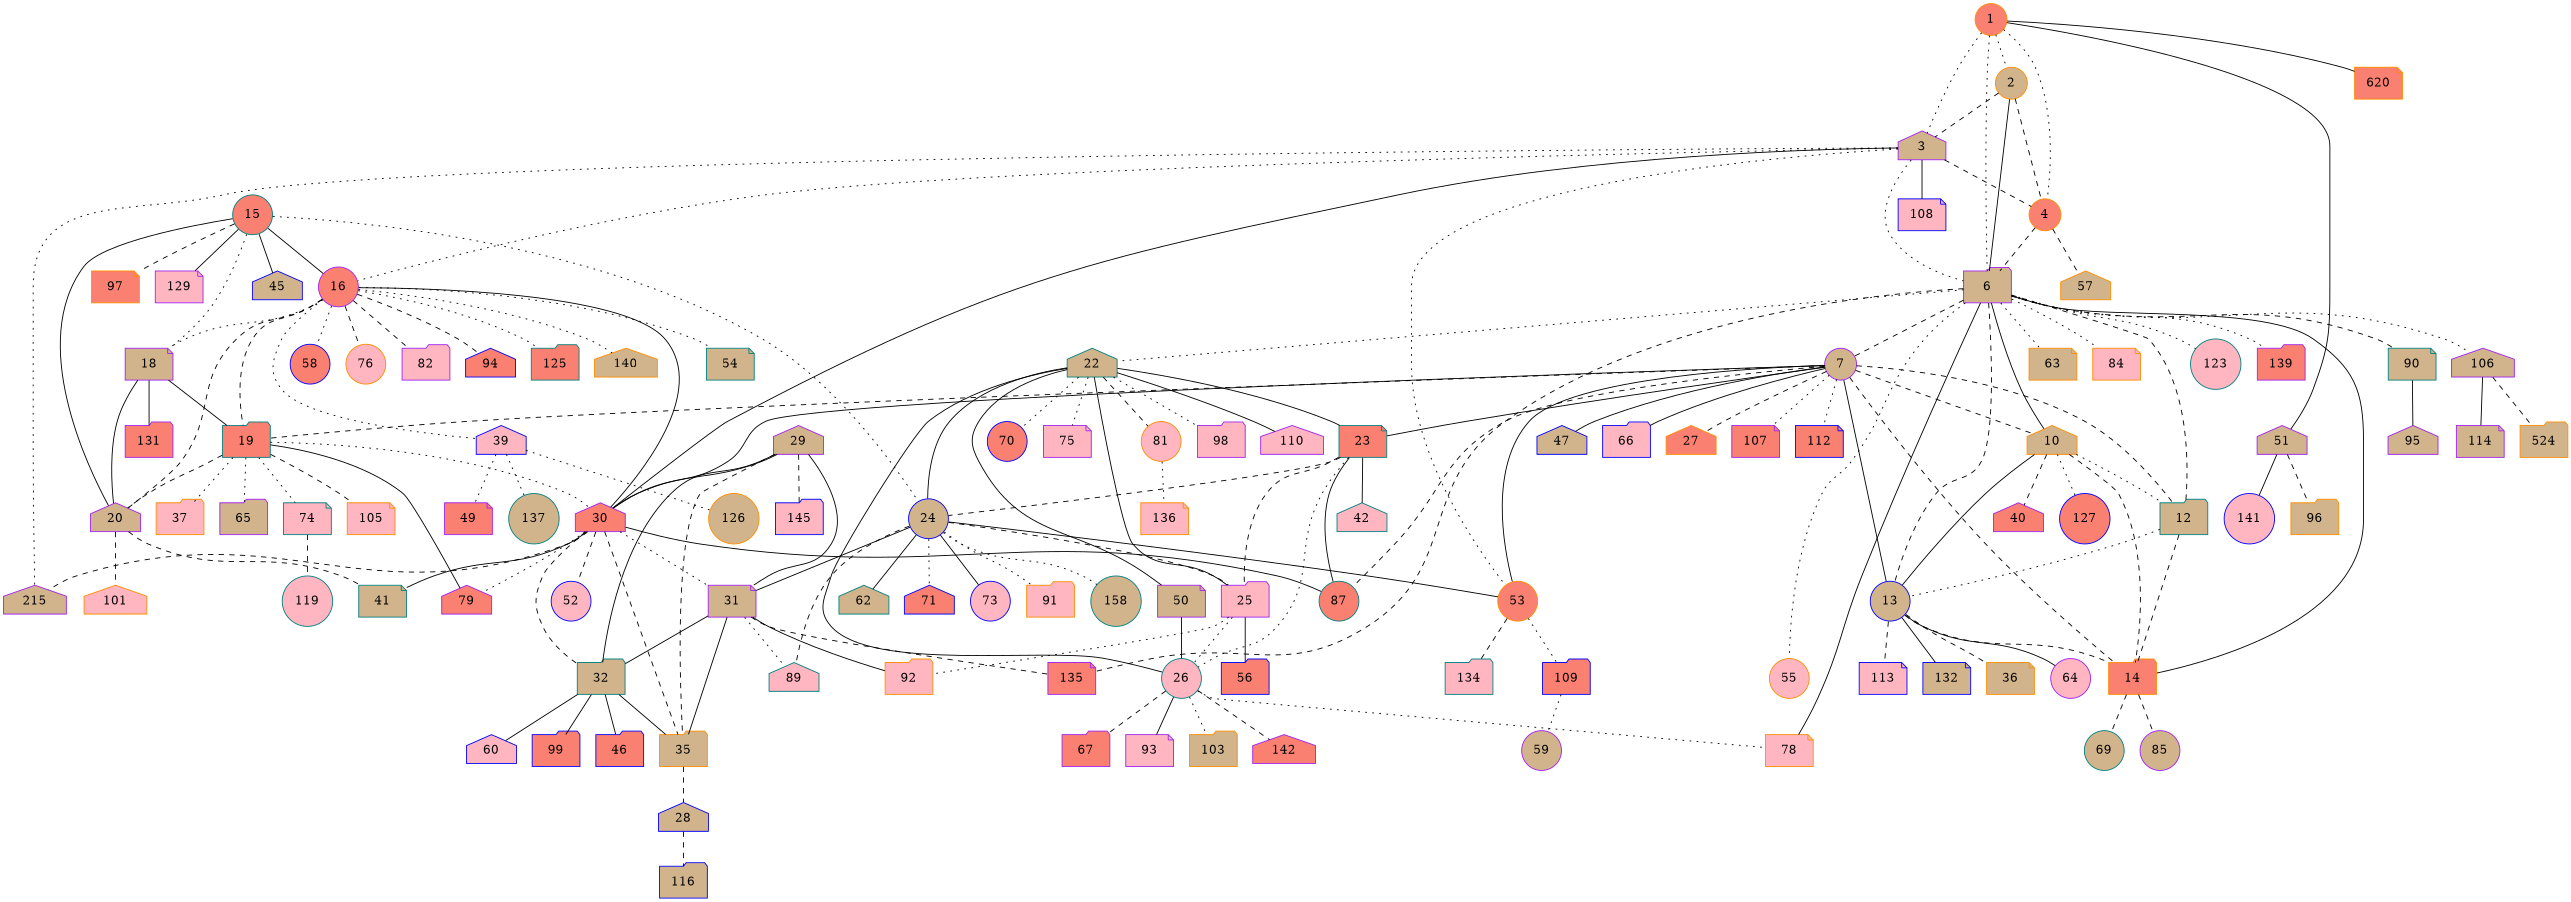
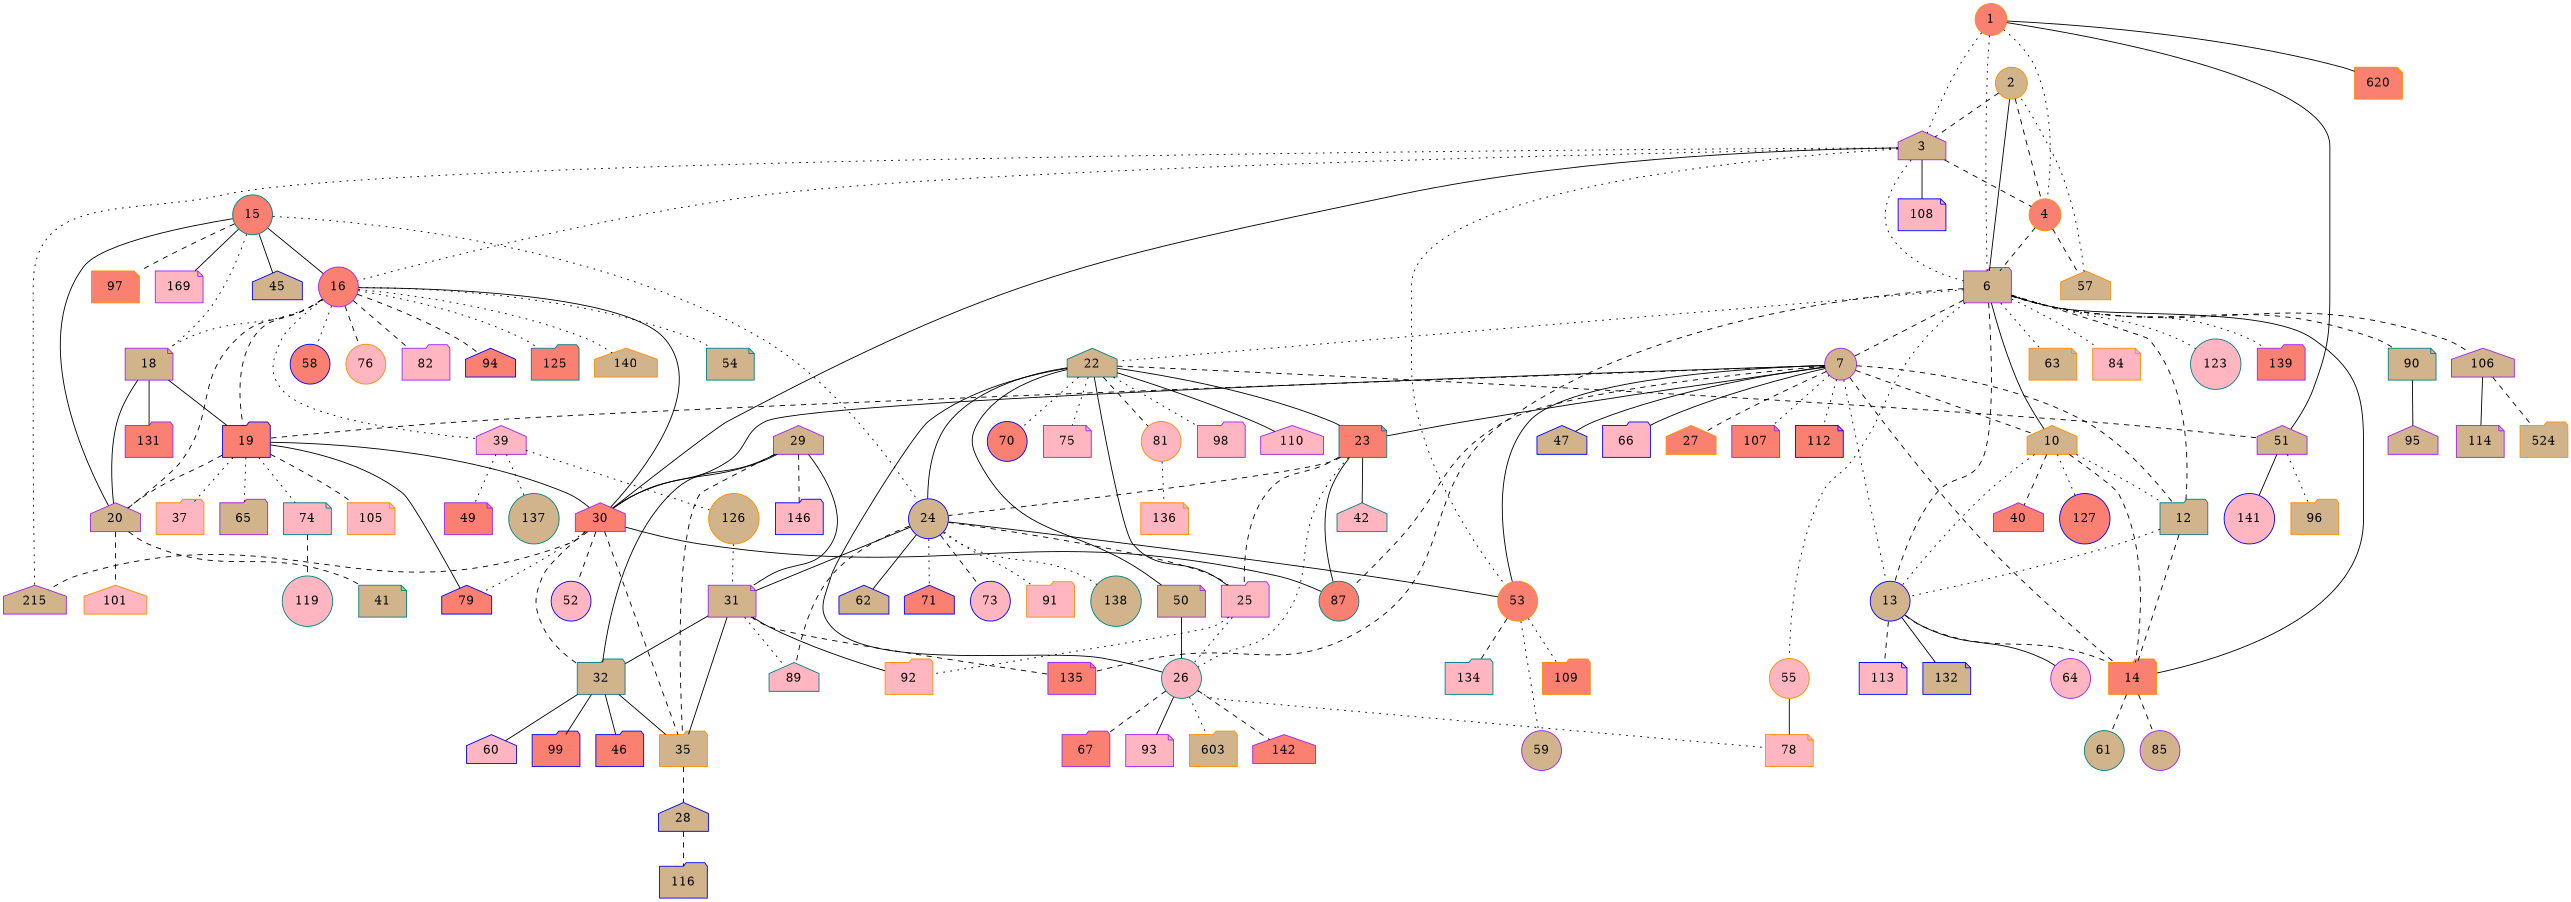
edge "1" -- "2": now "57" -- "2"
node "129": label "129" -> "169"
edge "6" -- "106": style dotted -> dashed
edge "22" -- "51": added
node "19": color teal -> blue
node "39": color blue -> purple
edge "19" -- "30": style dotted -> solid
edge "51" -- "96": style dashed -> dotted
edge "7" -- "13": style solid -> dotted
edge "10" -- "13": style solid -> dotted
edge "6" -- "78": now "55" -- "78"
node "145": label "145" -> "146"
edge "30" -- "31": now "126" -- "31"
edge "24" -- "73": style solid -> dashed
edge "30" -- "41": removed
node "79": color purple -> blue
node "62": color teal -> blue
node "158": label "158" -> "138"
node "56": removed
node "109": color blue -> darkorange
node "36": removed
edge "109" -- "59": now "53" -- "59"
node "103": label "103" -> "603"
node "69": label "69" -> "61"
